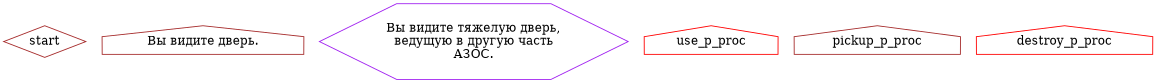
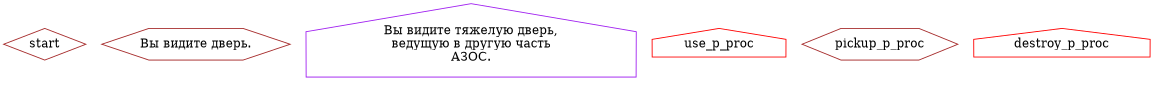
node "Вы видите дверь.": shape house -> hexagon
node "Вы видите тяжелую дверь, ведущую в другую часть АЗОС.": shape hexagon -> house
node "pickup_p_proc": shape house -> hexagon
